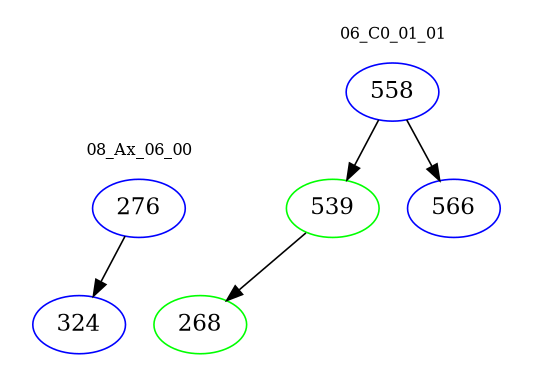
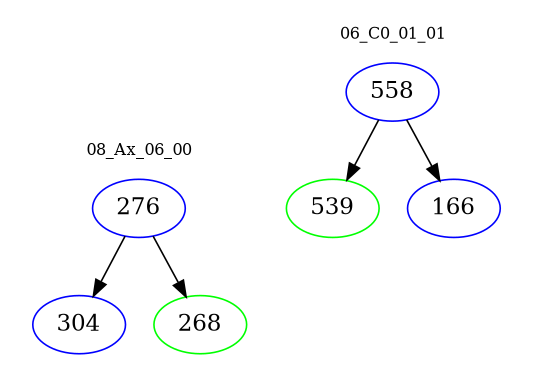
node "566": label "566" -> "166"
edge "539" -> "268": now "276" -> "268"
node "324": label "324" -> "304"
